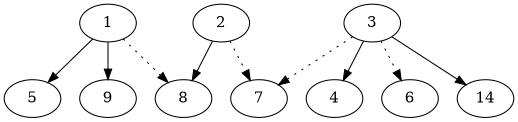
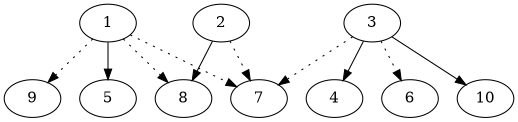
edge "1" -> "9": style solid -> dotted
edge "1" -> "7": added
node "14": label "14" -> "10"
